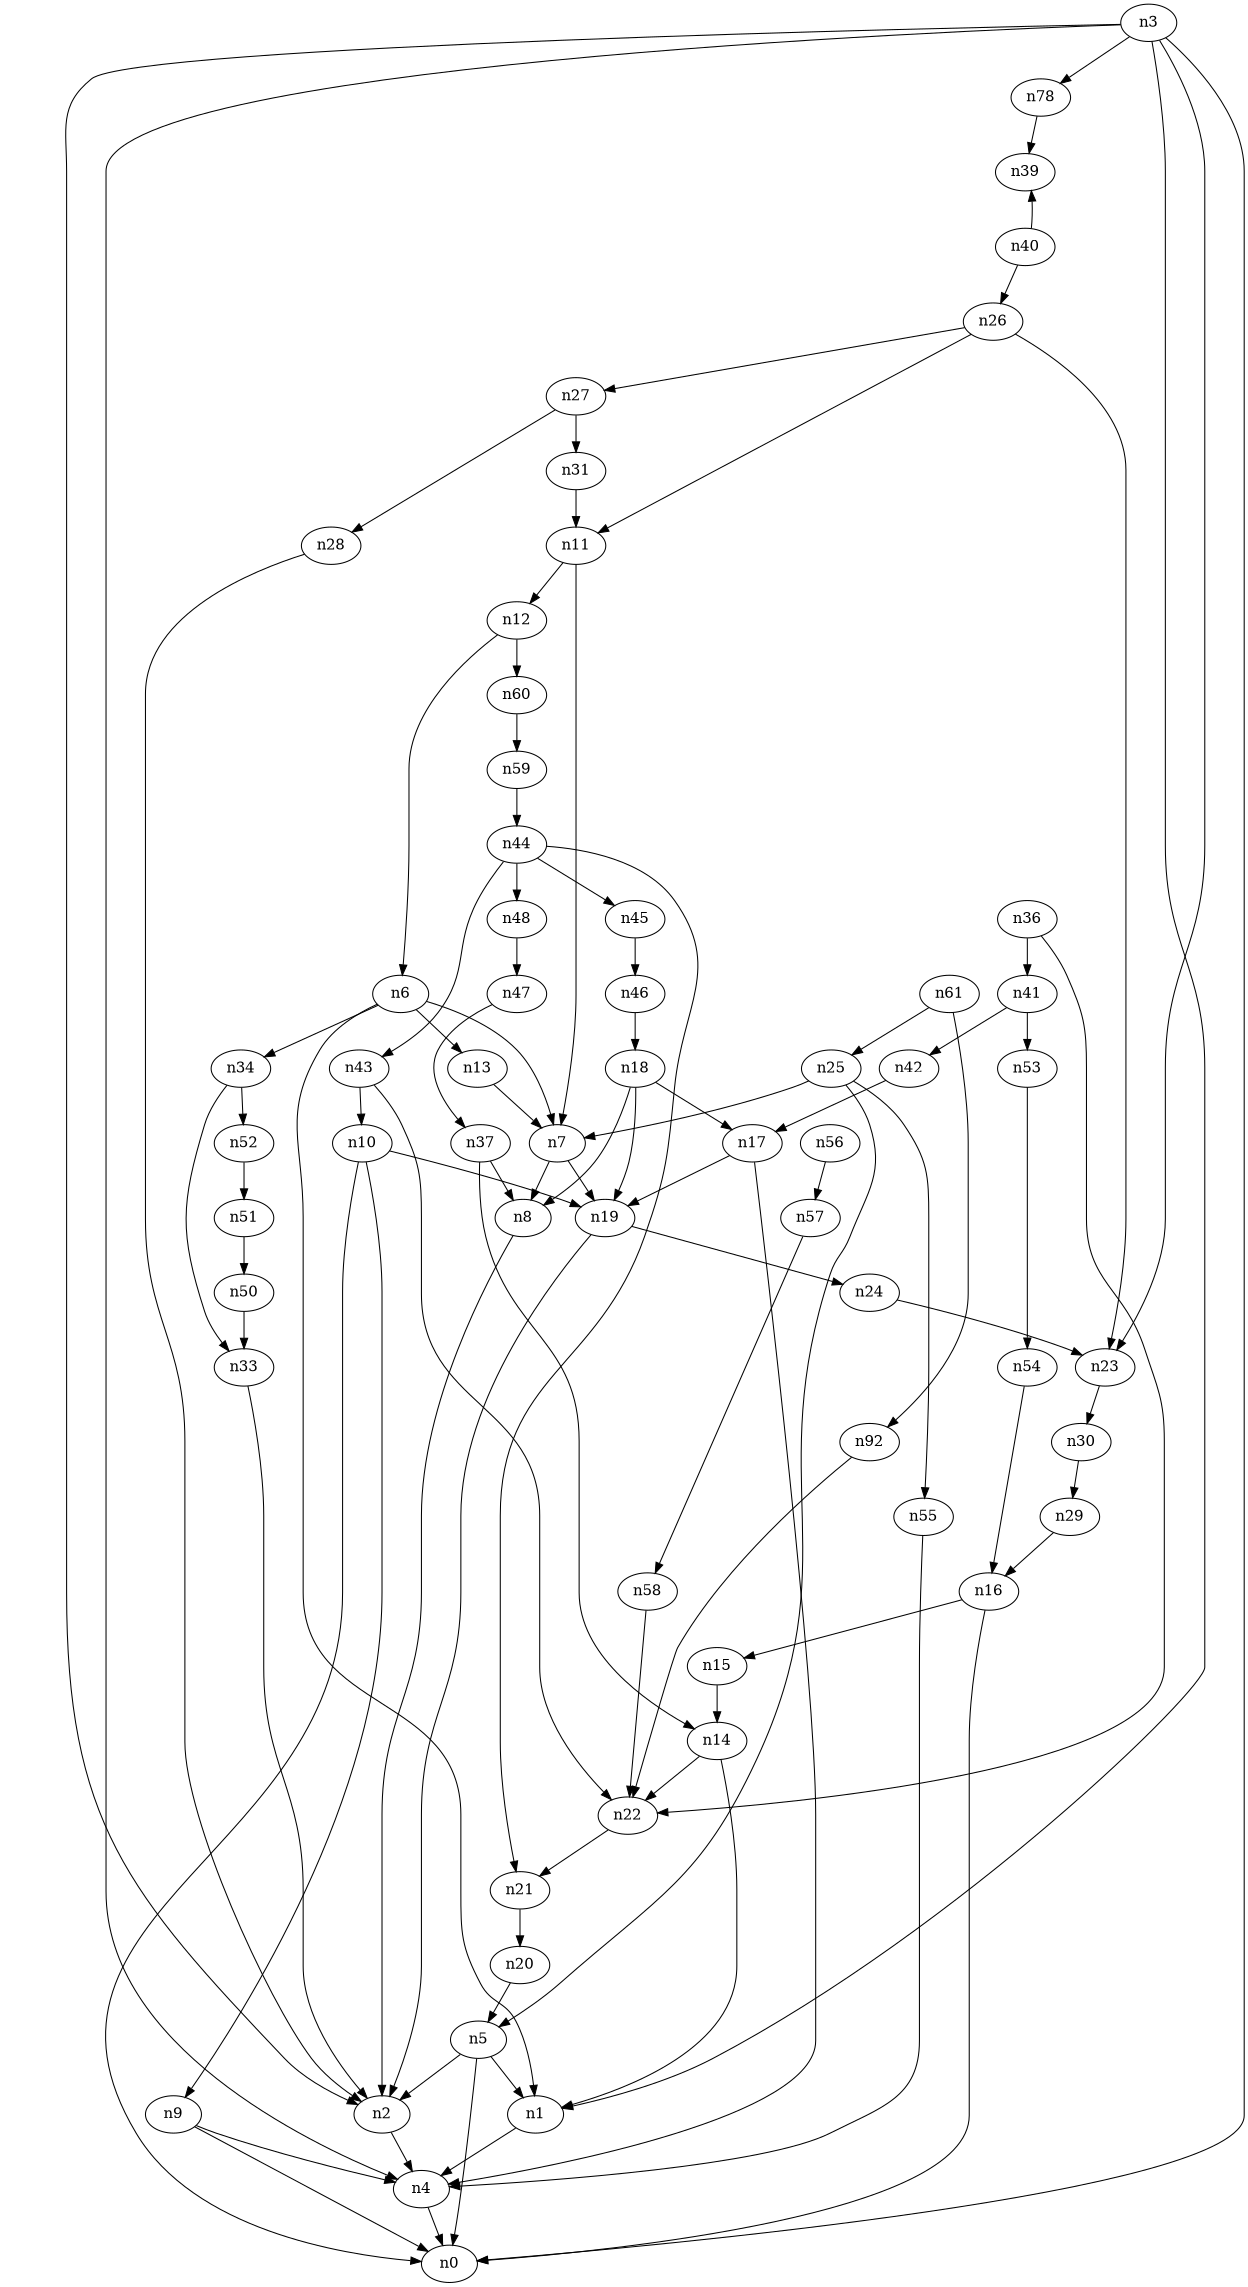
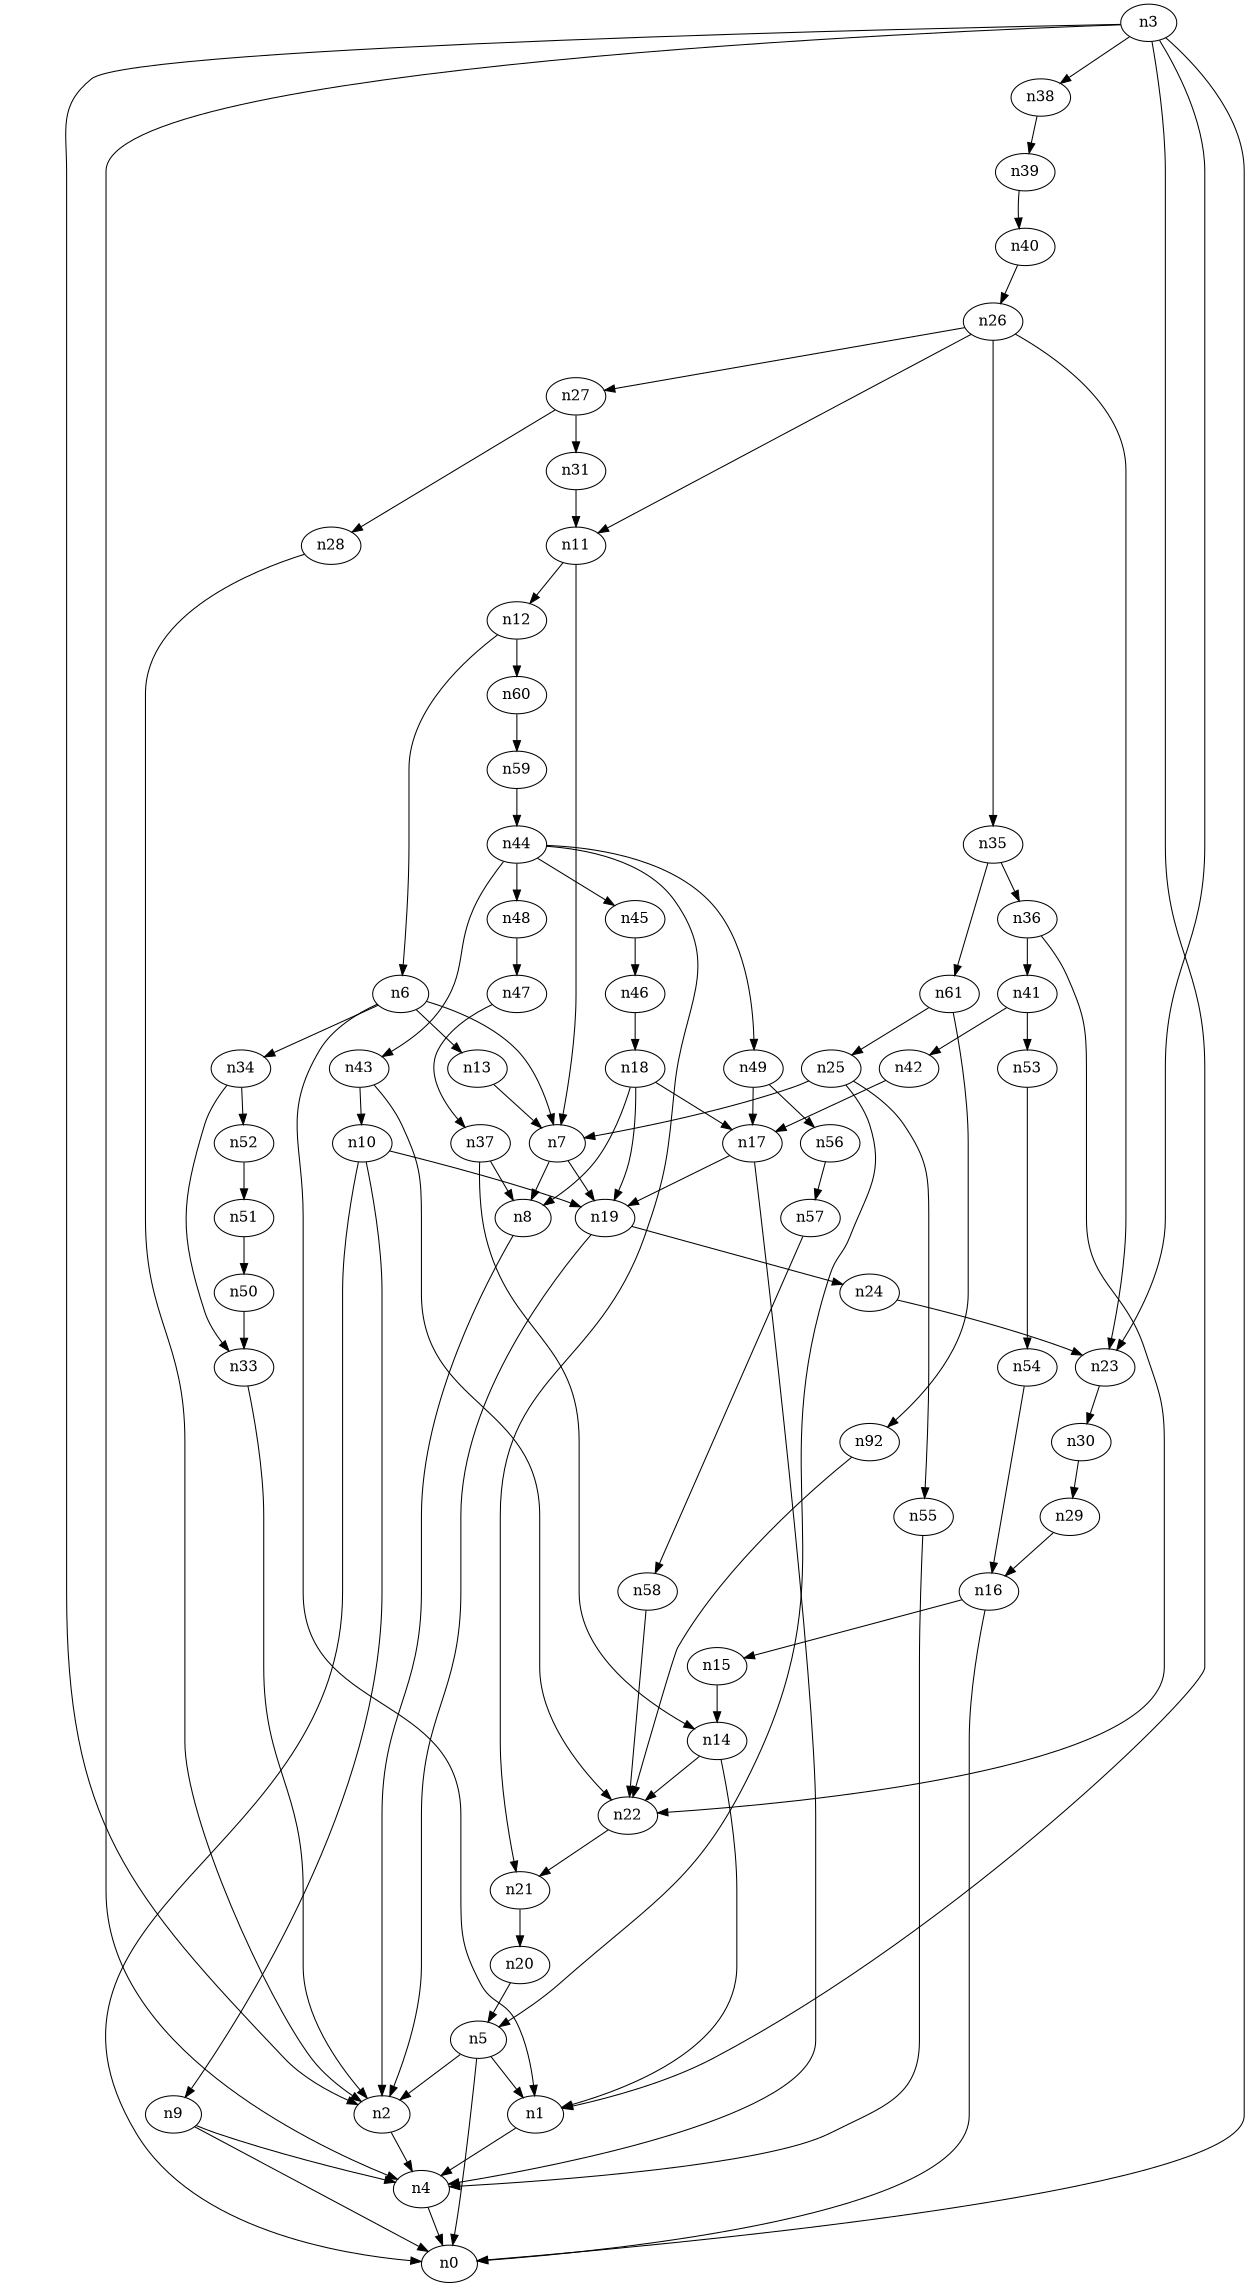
node "n78": label "n78" -> "n38"
edge "n40" -> "n39": reversed
node "n35": added
node "n49": added
